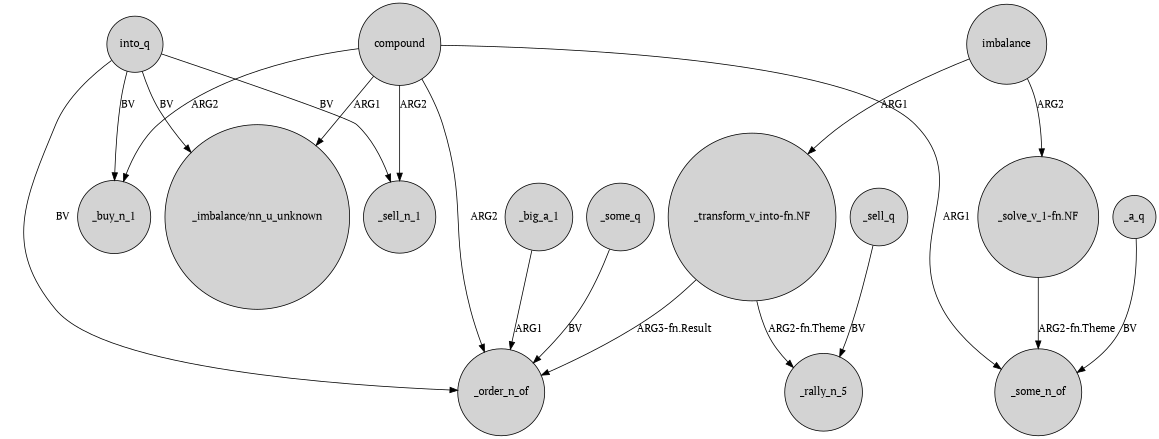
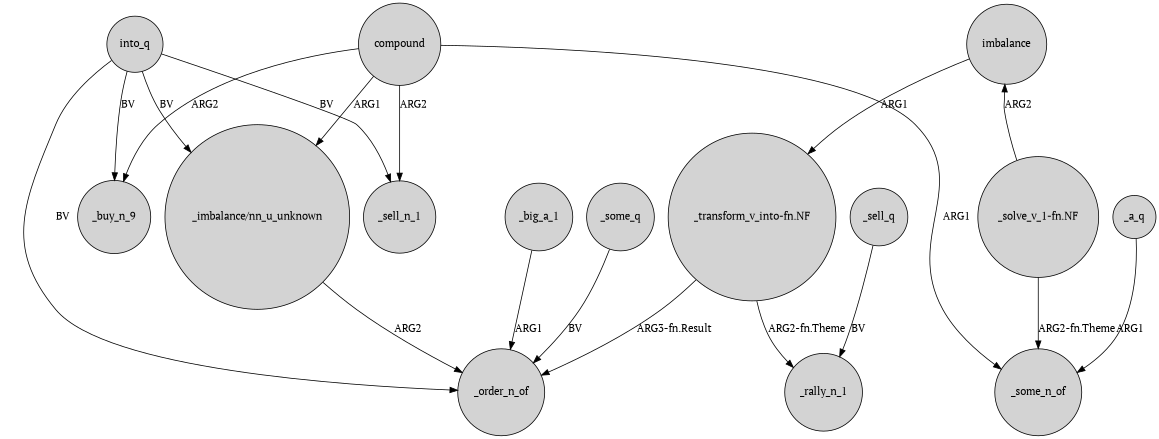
edge "imbalance" -> "_solve_v_1-fn.NF": reversed
edge "compound" -> "_order_n_of": now "_imbalance/nn_u_unknown" -> "_order_n_of"
node "_buy_n_1": label "_buy_n_1" -> "_buy_n_9"
edge "_a_q" -> "_some_n_of": label "BV" -> "ARG1"
node "_rally_n_5": label "_rally_n_5" -> "_rally_n_1"
